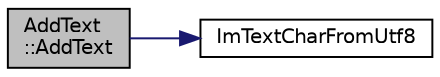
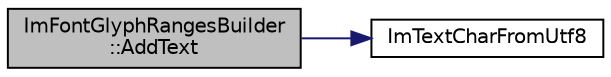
node "AddText ::AddText": label "AddText ::AddText" -> "ImFontGlyphRangesBuilder ::AddText"
